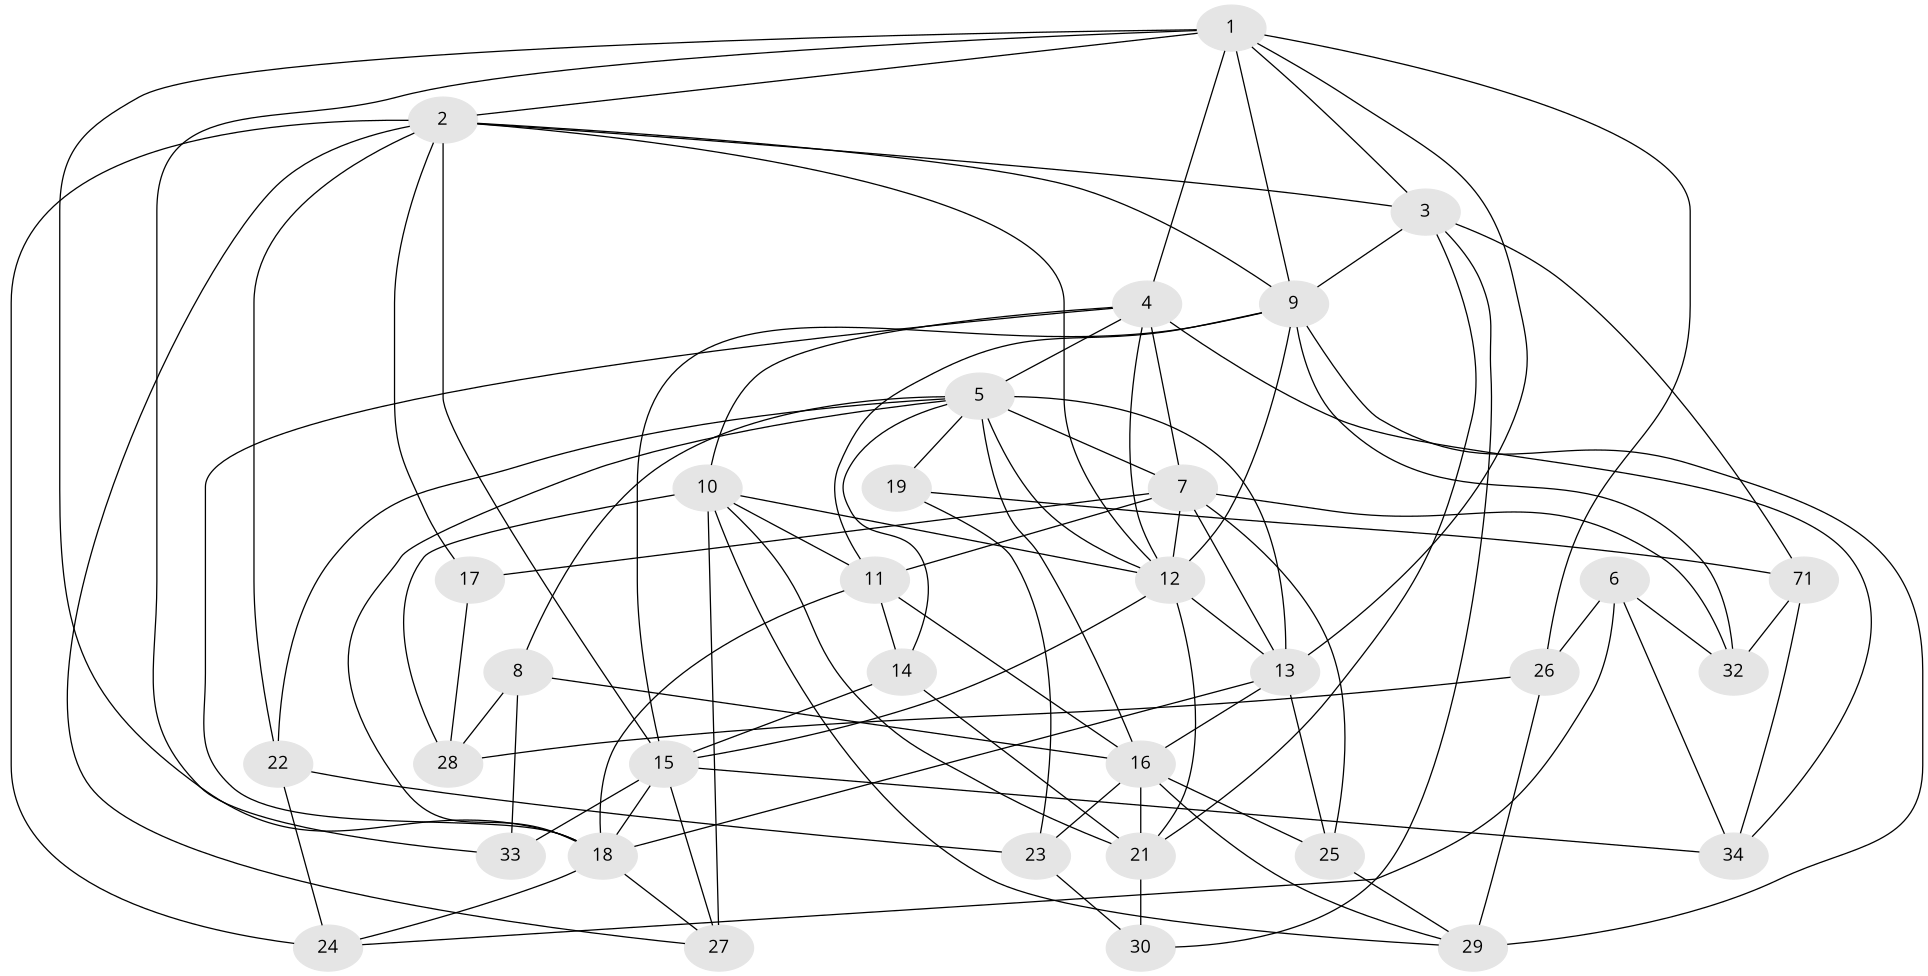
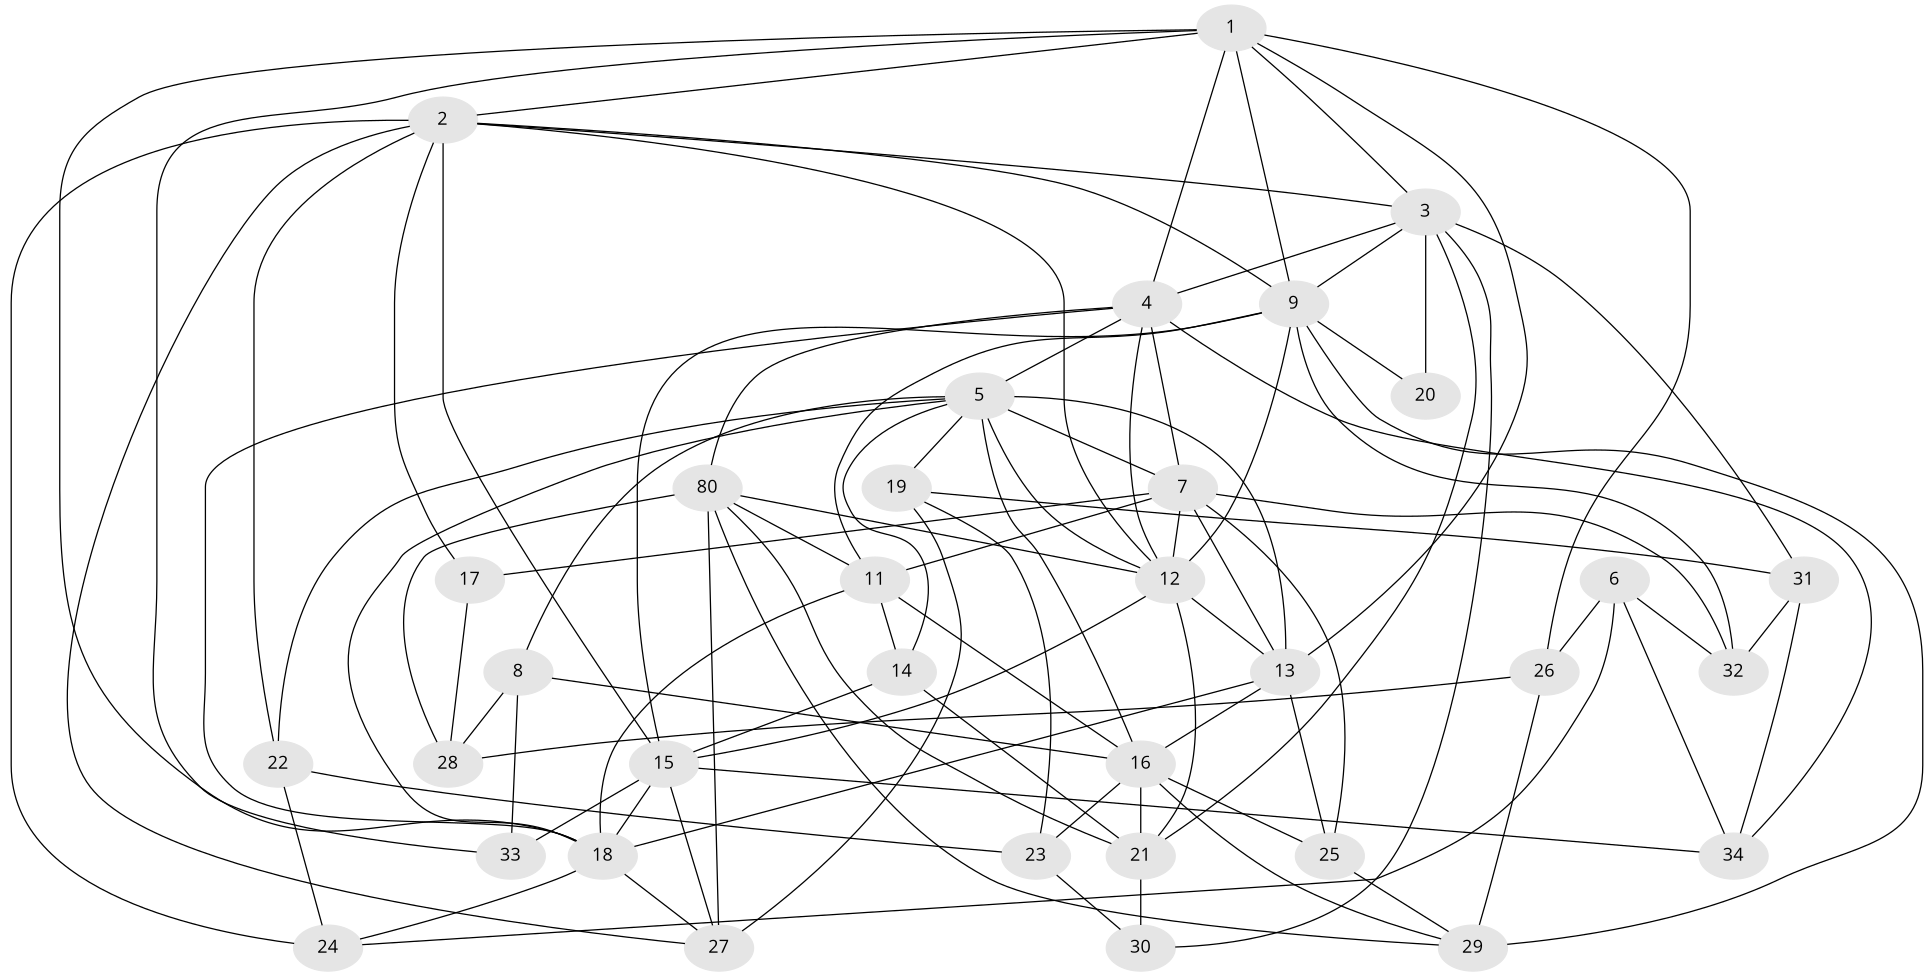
edge "3" -- "4": added
node "20": added
node "10": label "10" -> "80"
node "71": label "71" -> "31"
edge "19" -- "27": added
